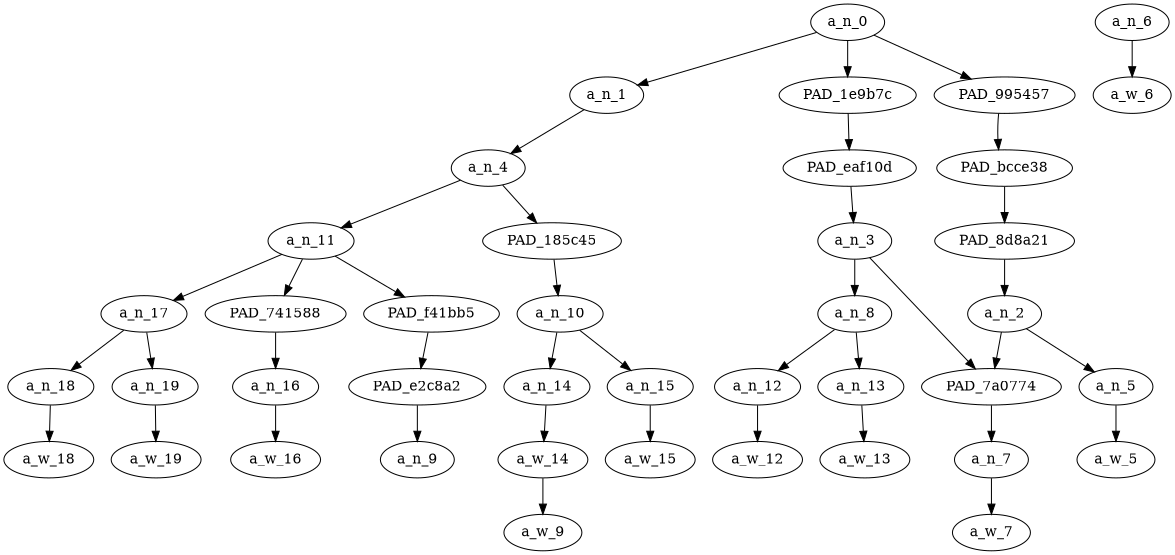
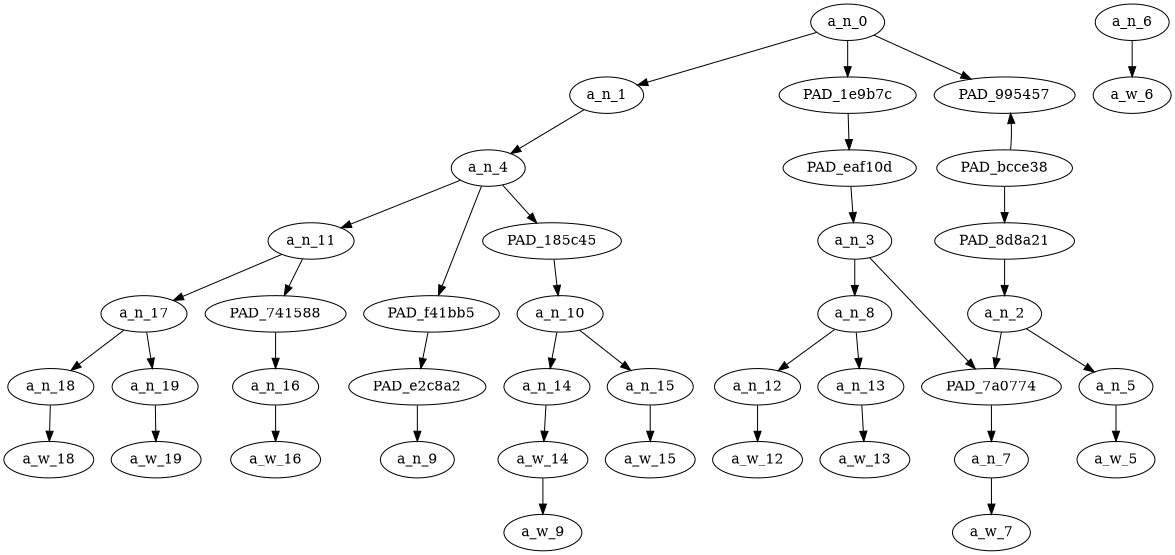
edge "PAD_995457" -> "PAD_bcce38": reversed
edge "a_n_11" -> "PAD_f41bb5": now "a_n_4" -> "PAD_f41bb5"
